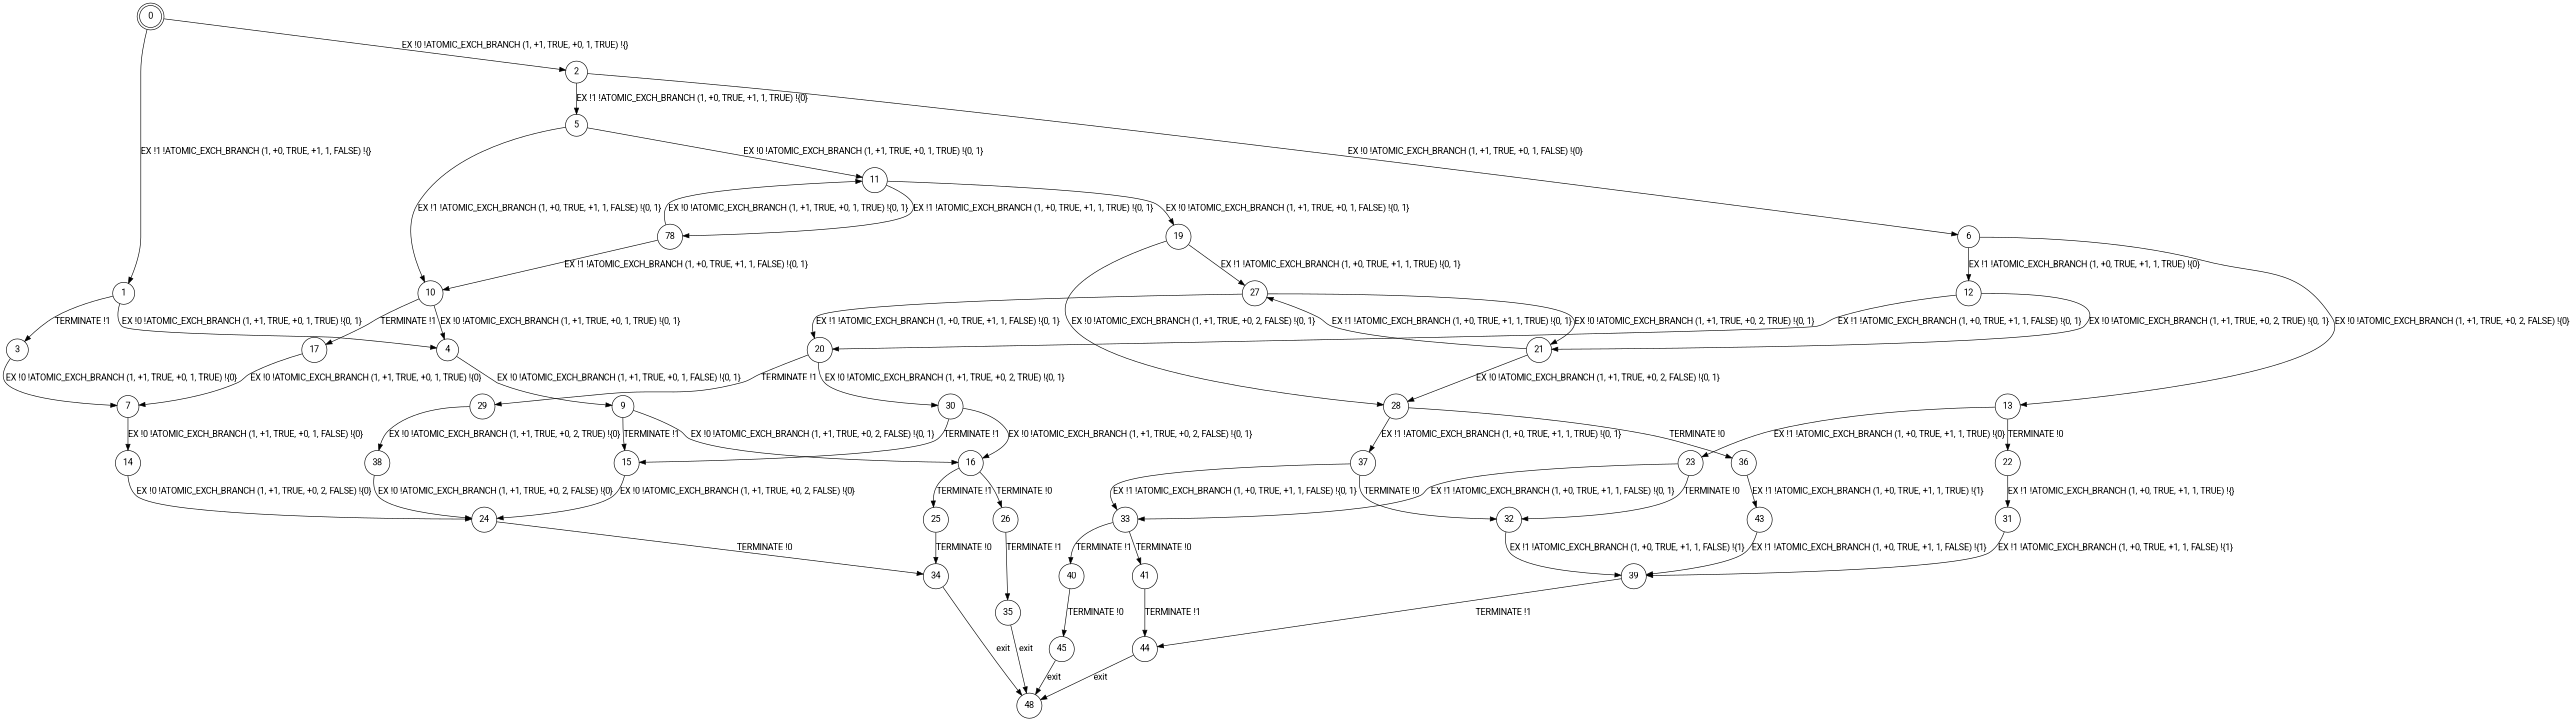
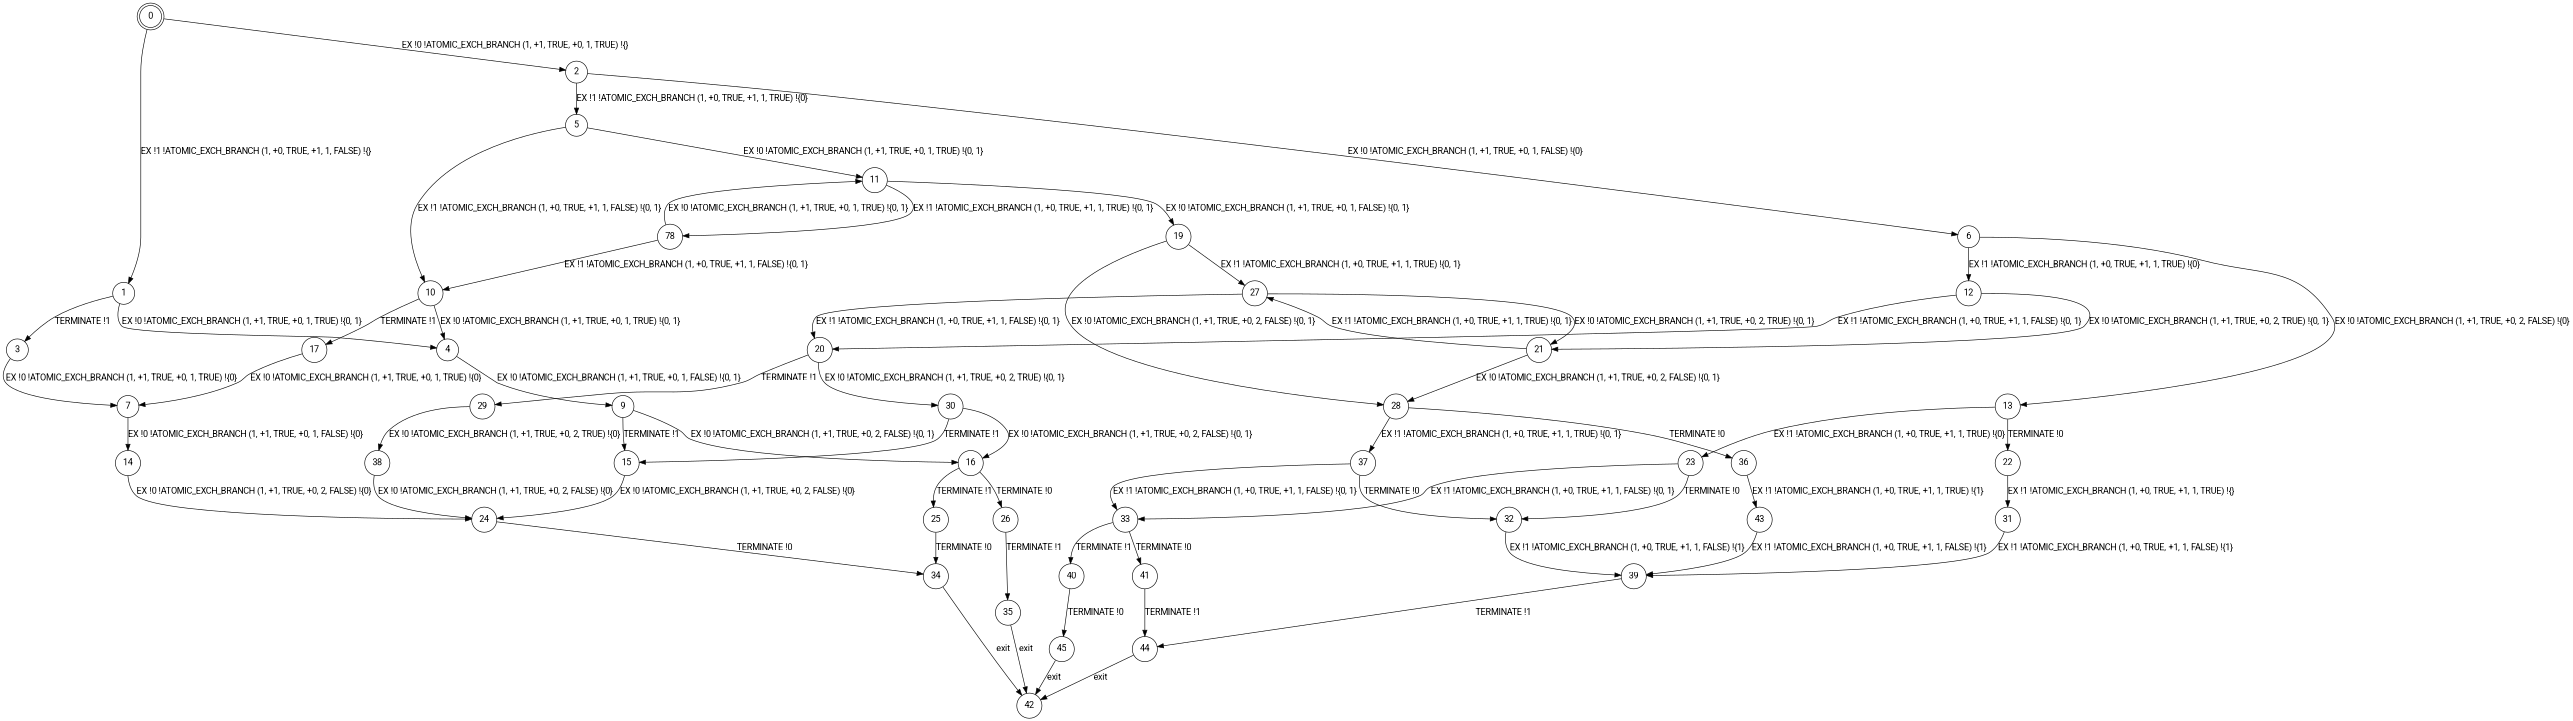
node "48": label "48" -> "42"
